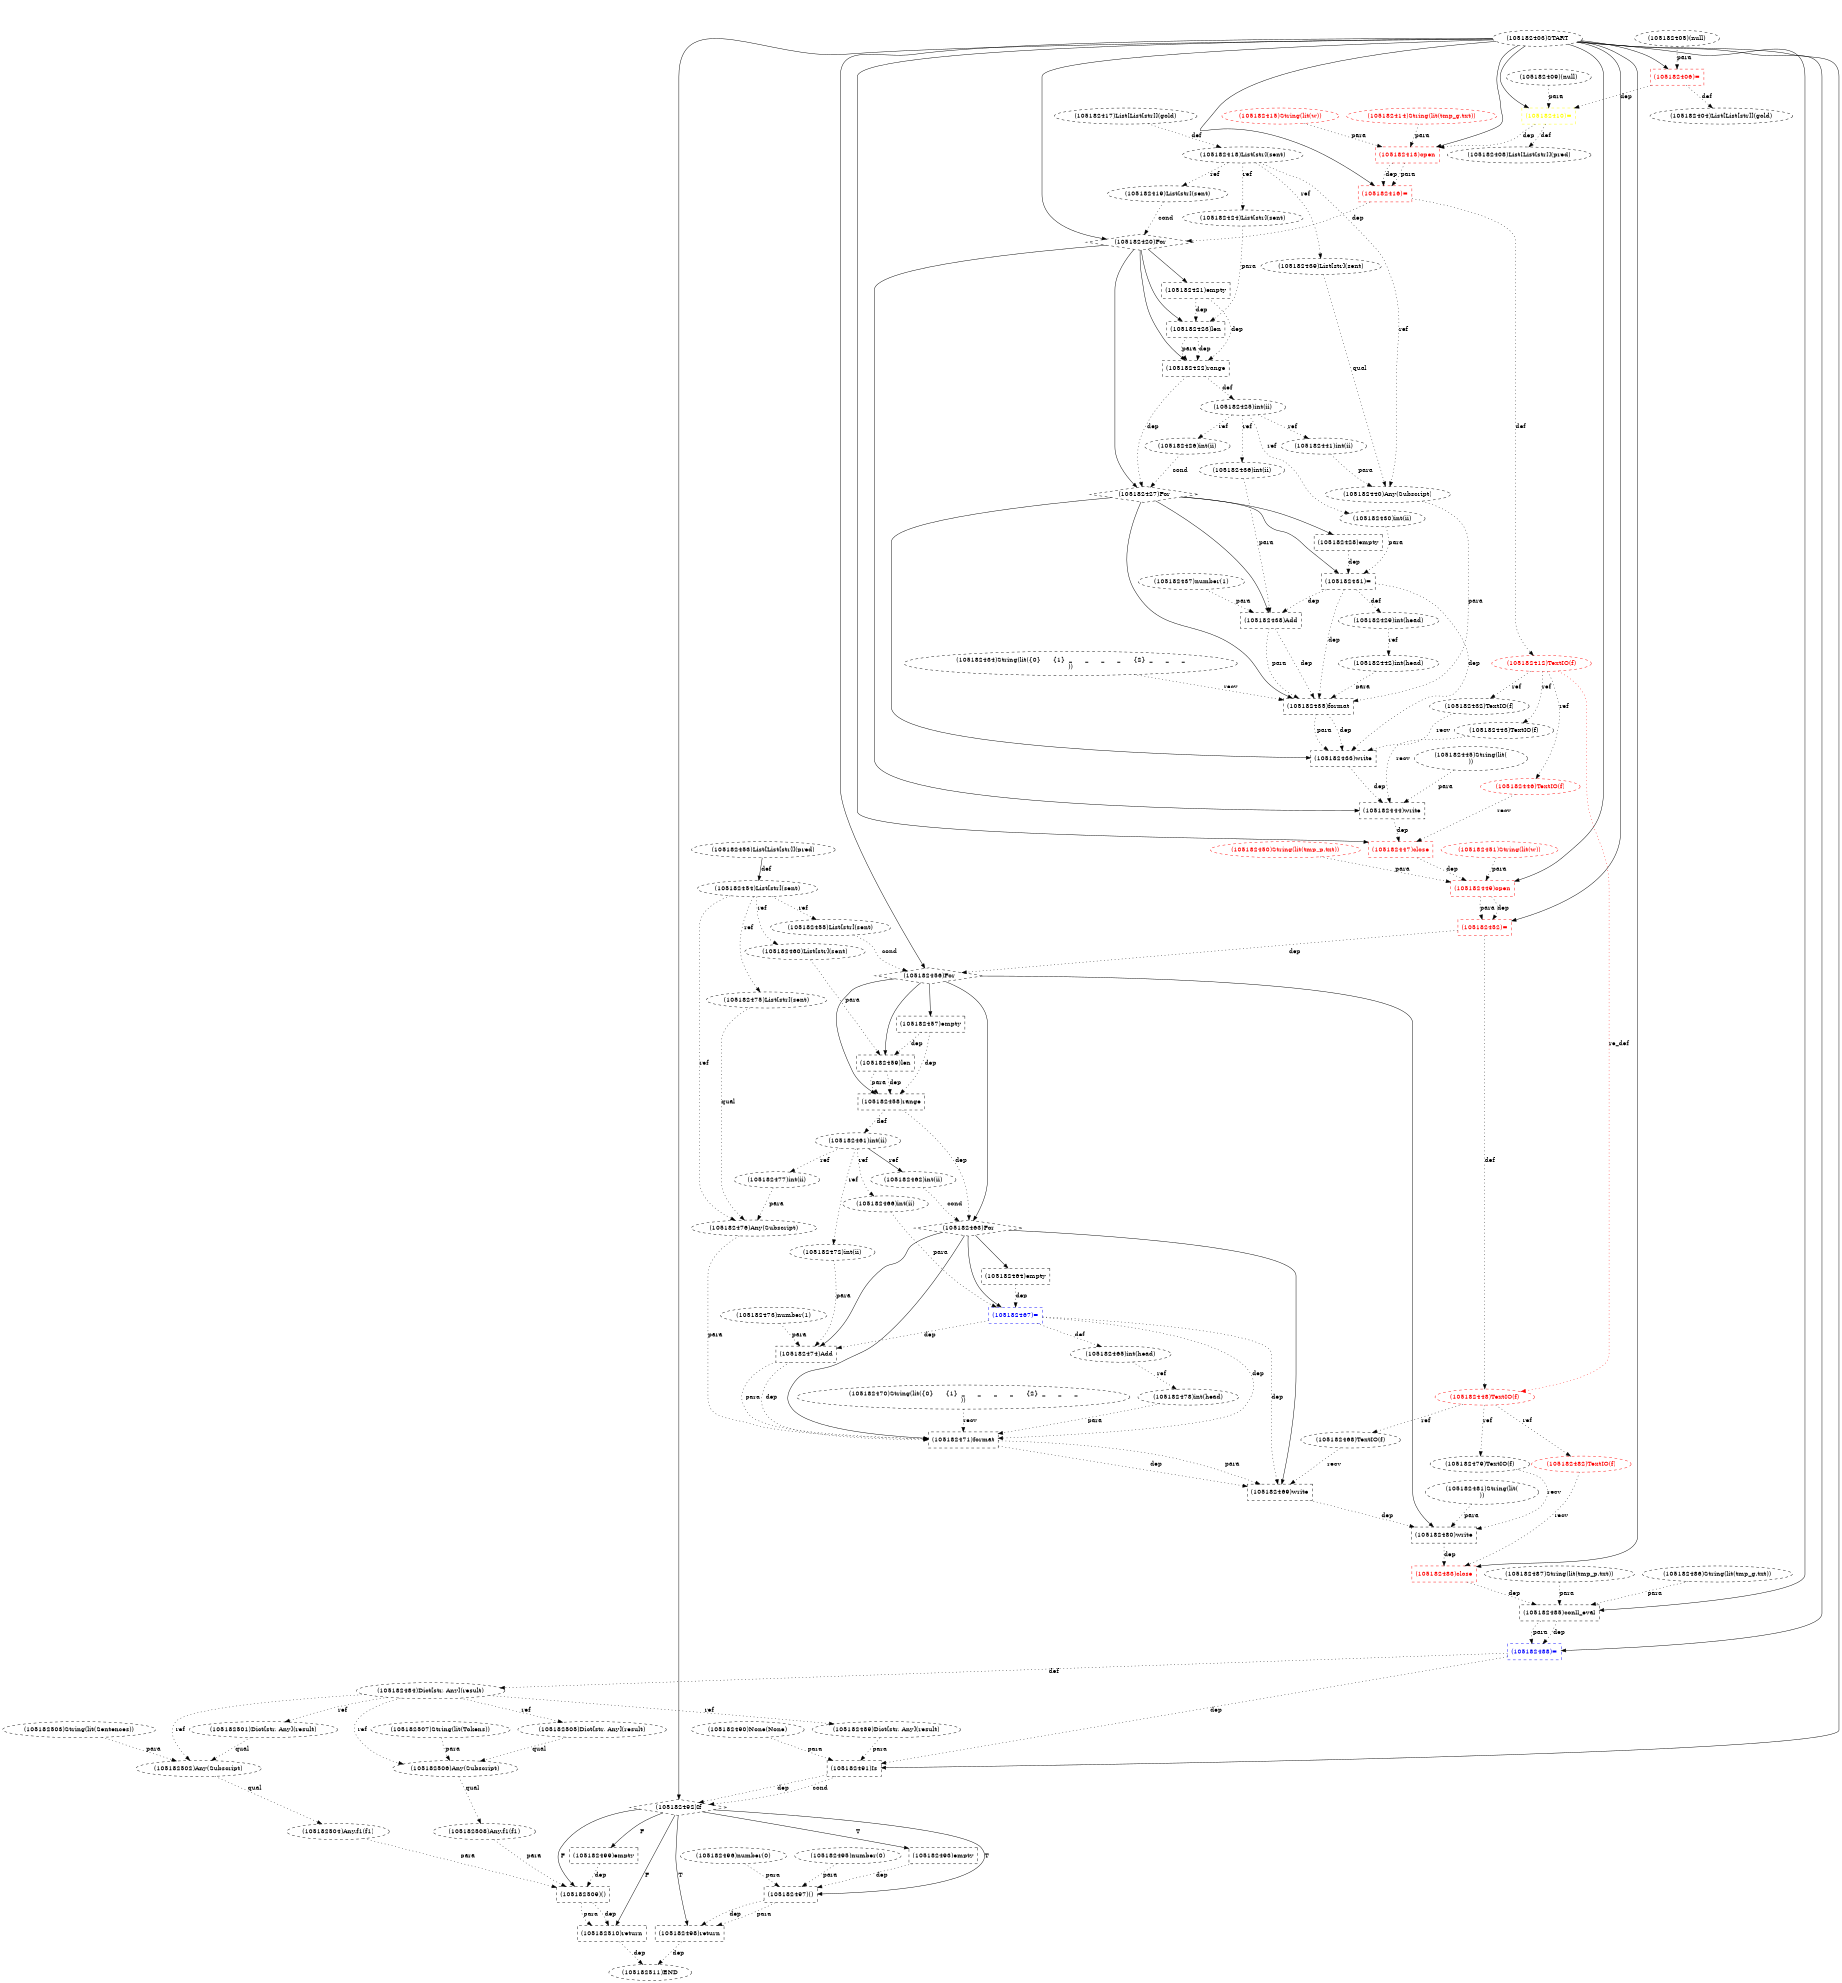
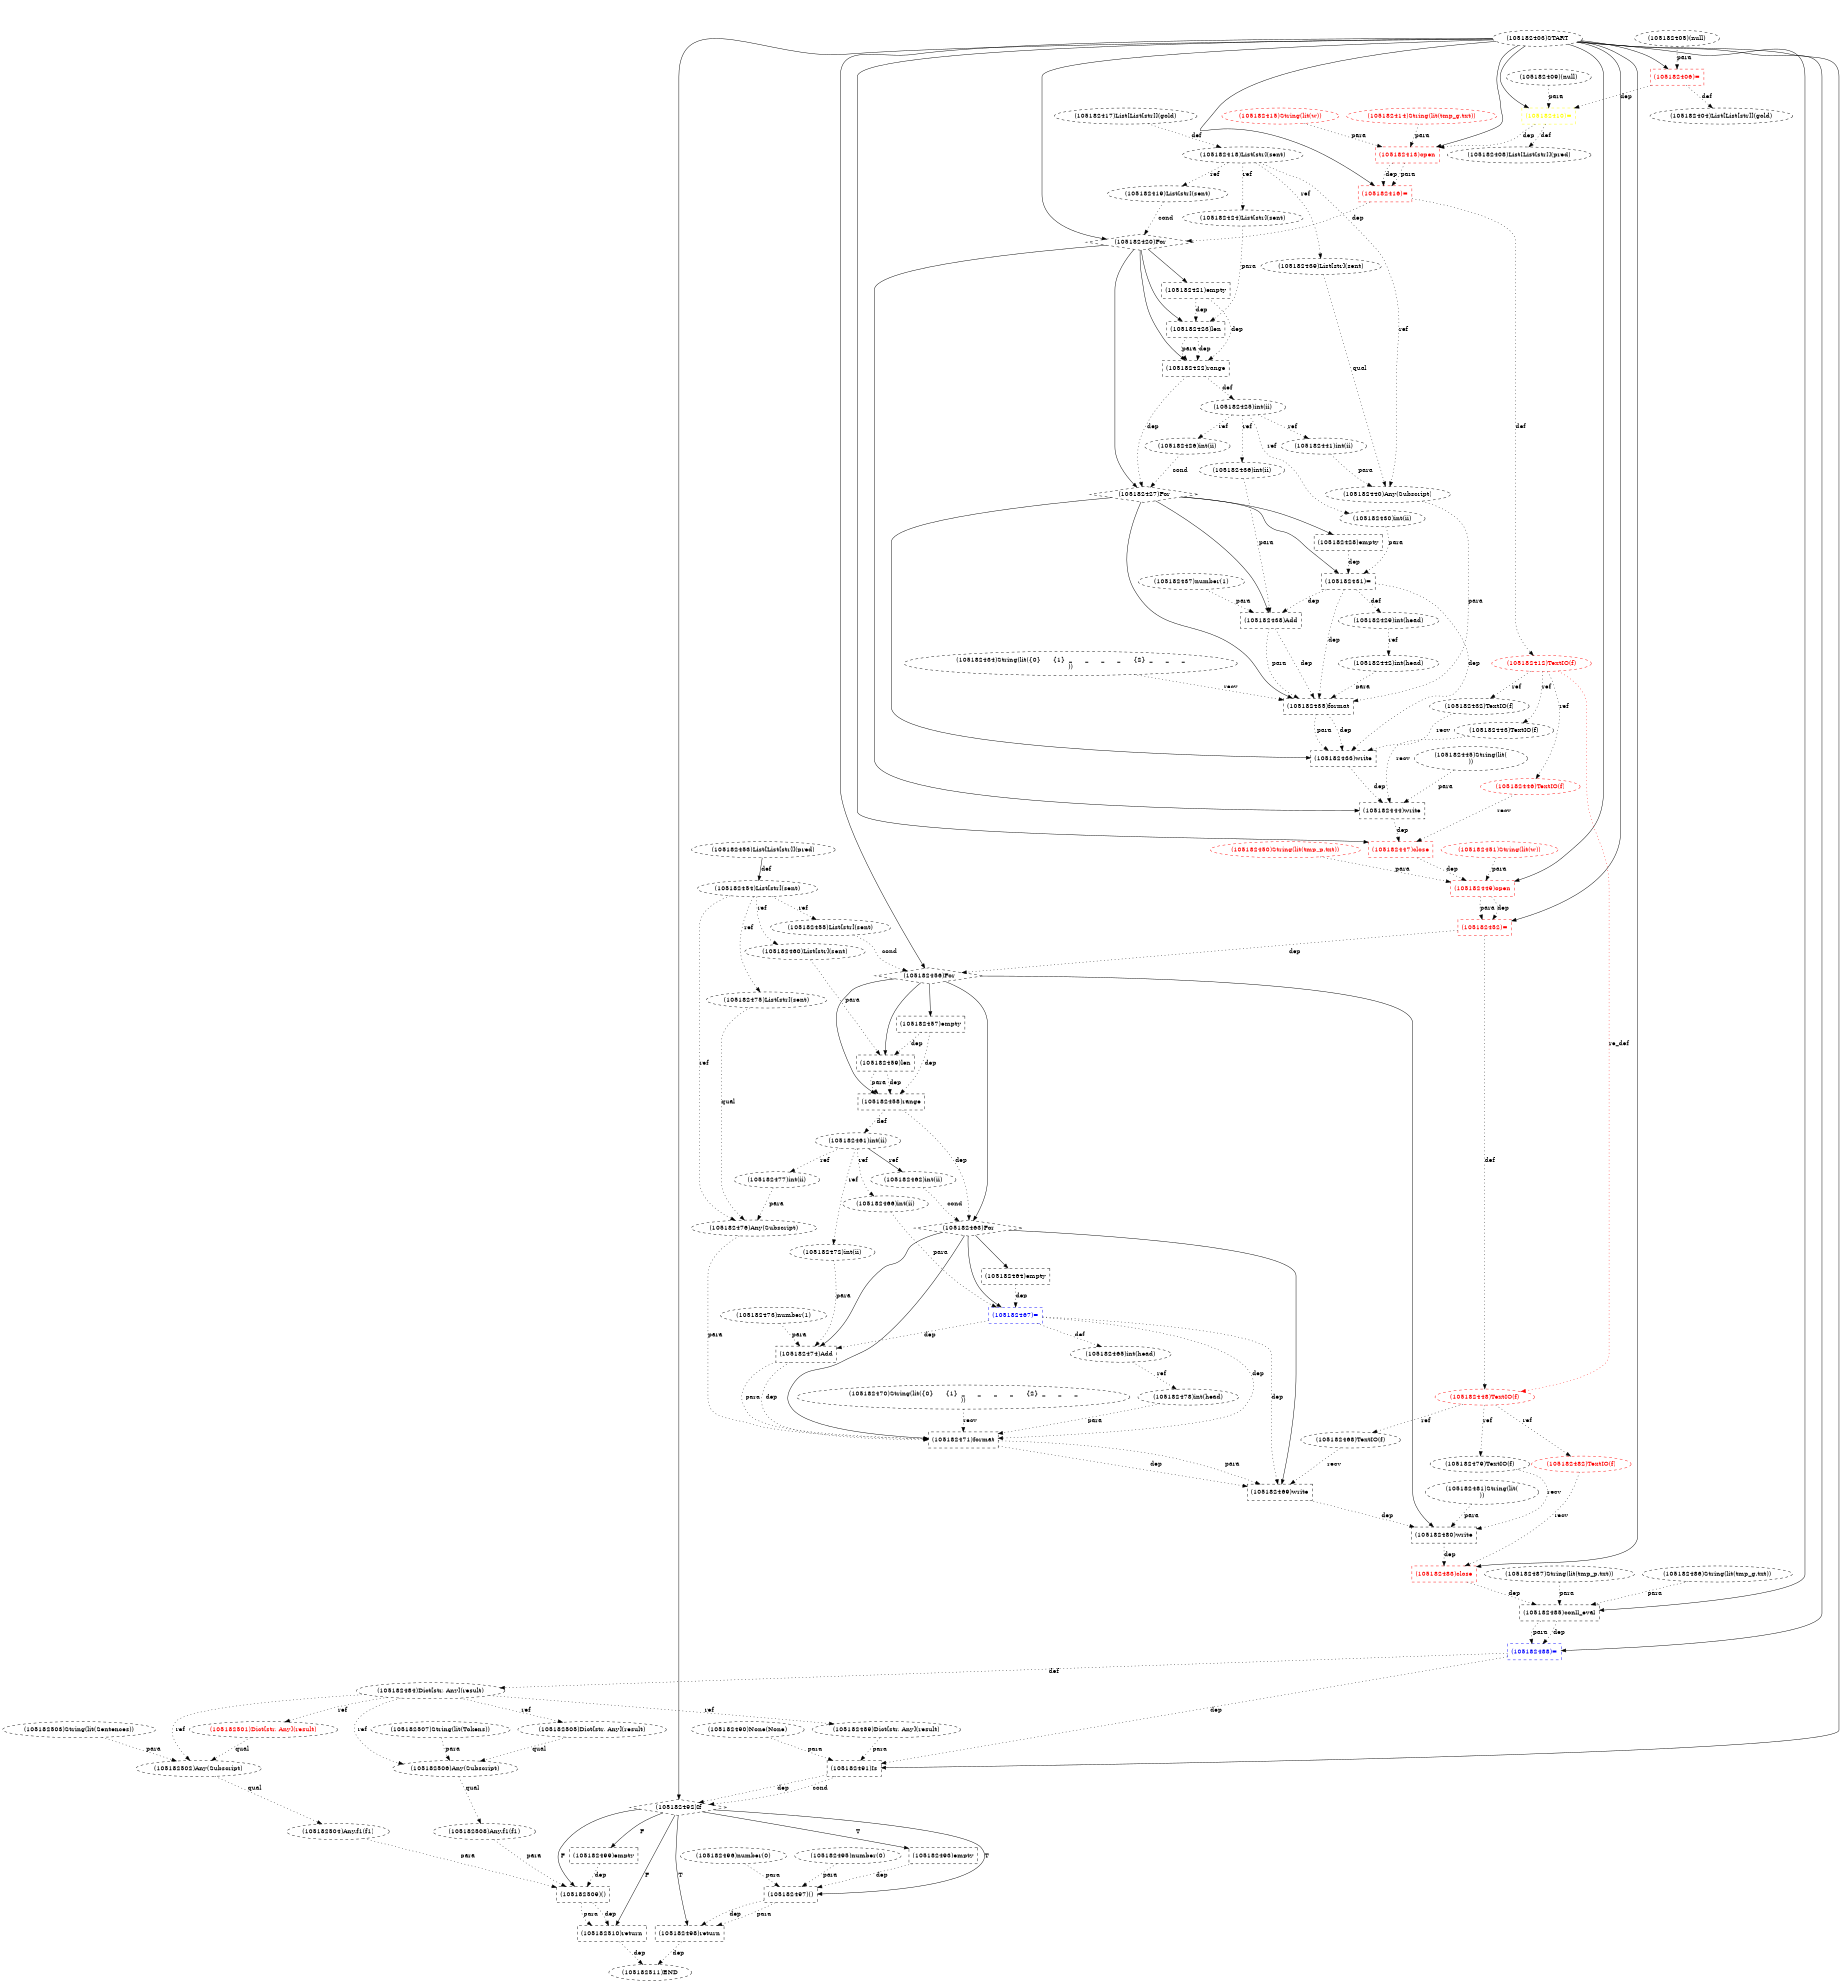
node "(105182501)Dict[str, Any](result)": fontcolor black -> red
